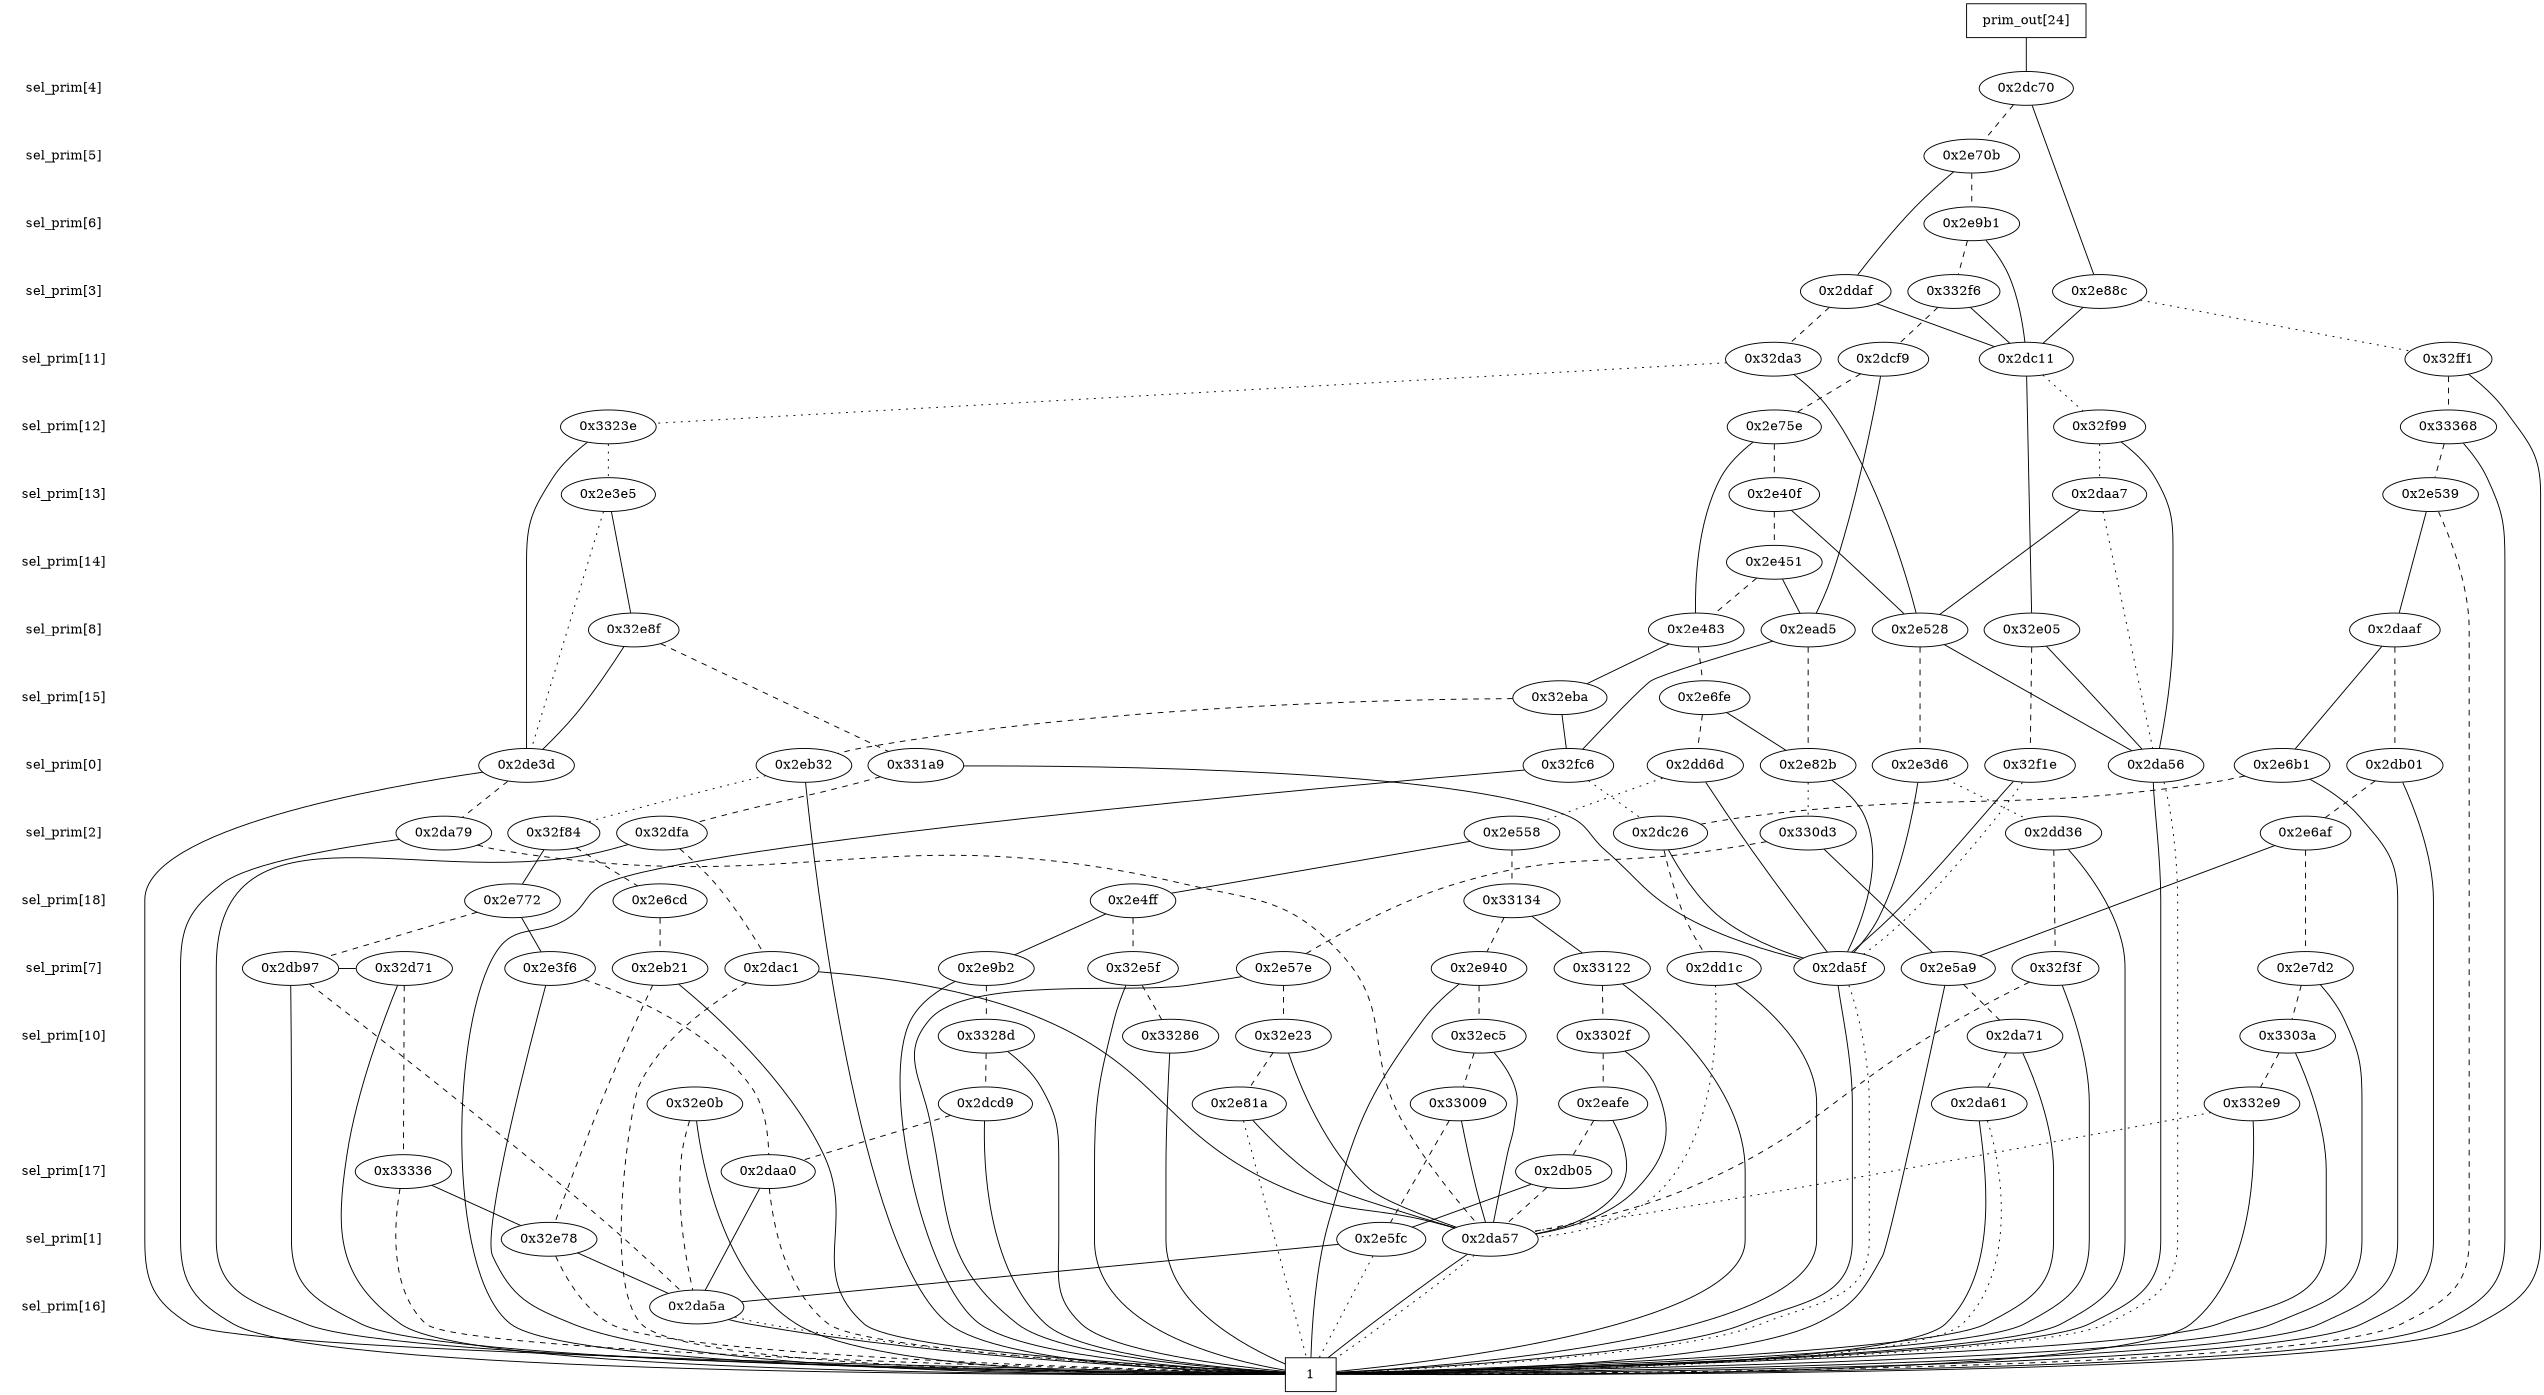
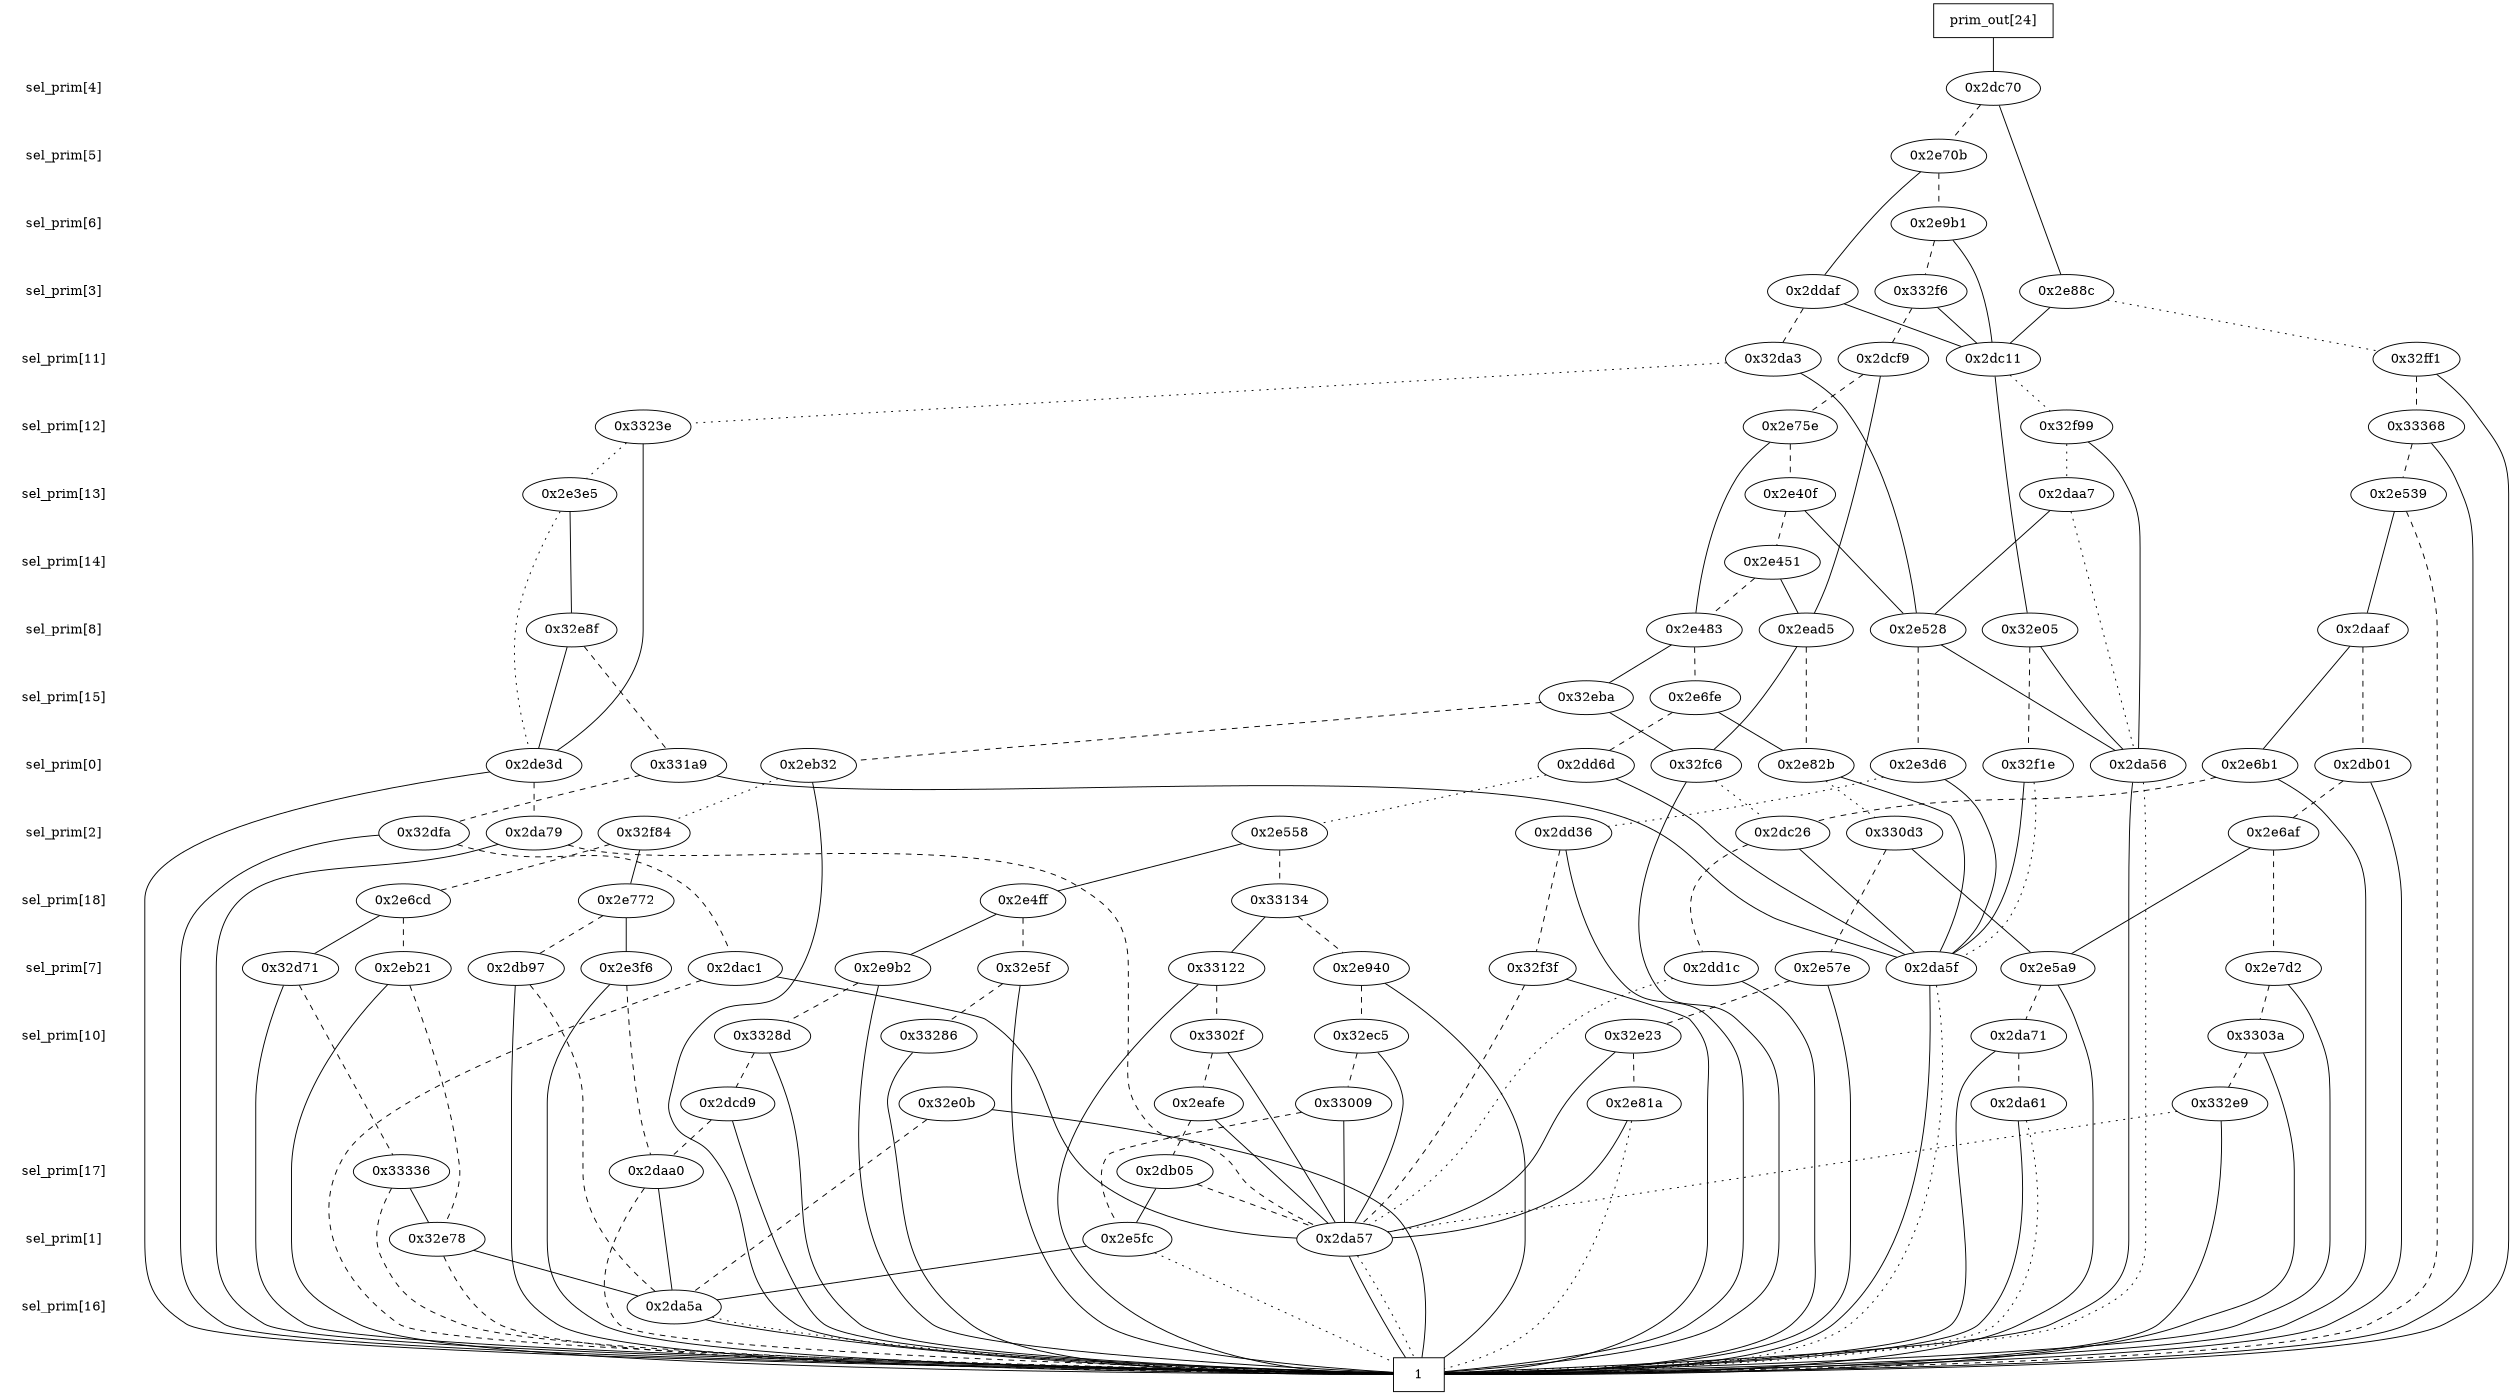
edge "0x2db97" -- "0x32d71": now "0x2e6cd" -- "0x32d71"
